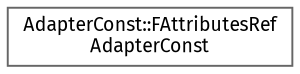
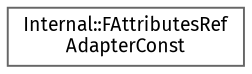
node "AdapterConst::FAttributesRef AdapterConst": label "AdapterConst::FAttributesRef AdapterConst" -> "Internal::FAttributesRef AdapterConst"
